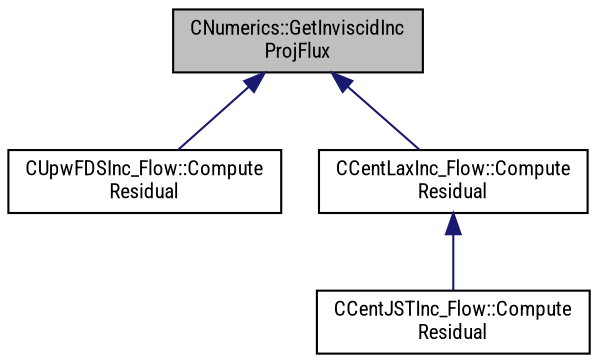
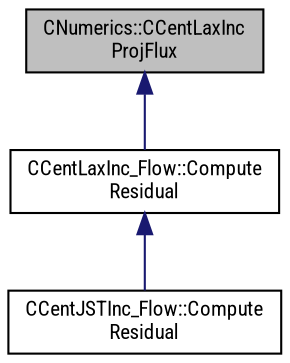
node "CNumerics::GetInviscidInc ProjFlux": label "CNumerics::GetInviscidInc ProjFlux" -> "CNumerics::CCentLaxInc ProjFlux"
node "CUpwFDSInc_Flow::Compute Residual": removed
